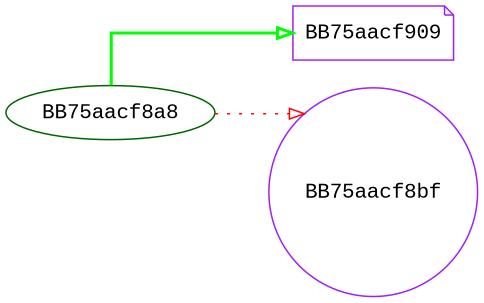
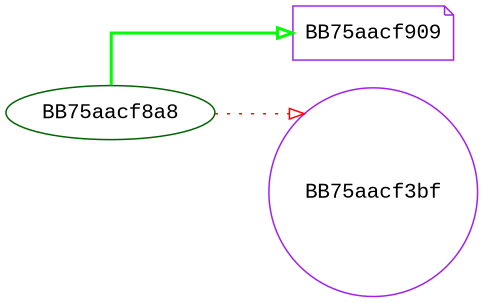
node "BB75aacf8bf": label "BB75aacf8bf" -> "BB75aacf3bf"
